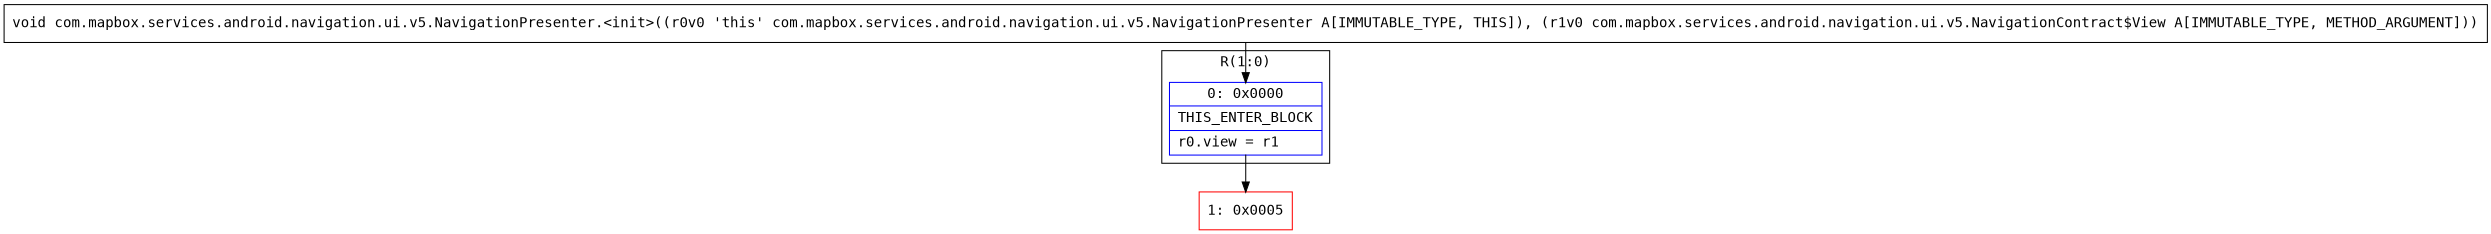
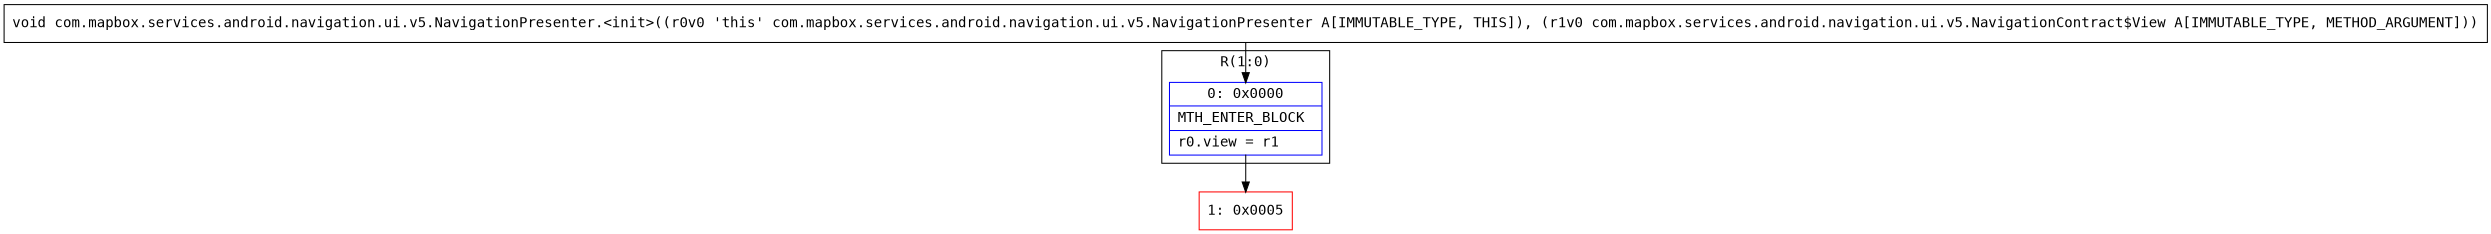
node "0: 0x0000": text "THIS_ENTER_BLOCK" -> "MTH_ENTER_BLOCK"
